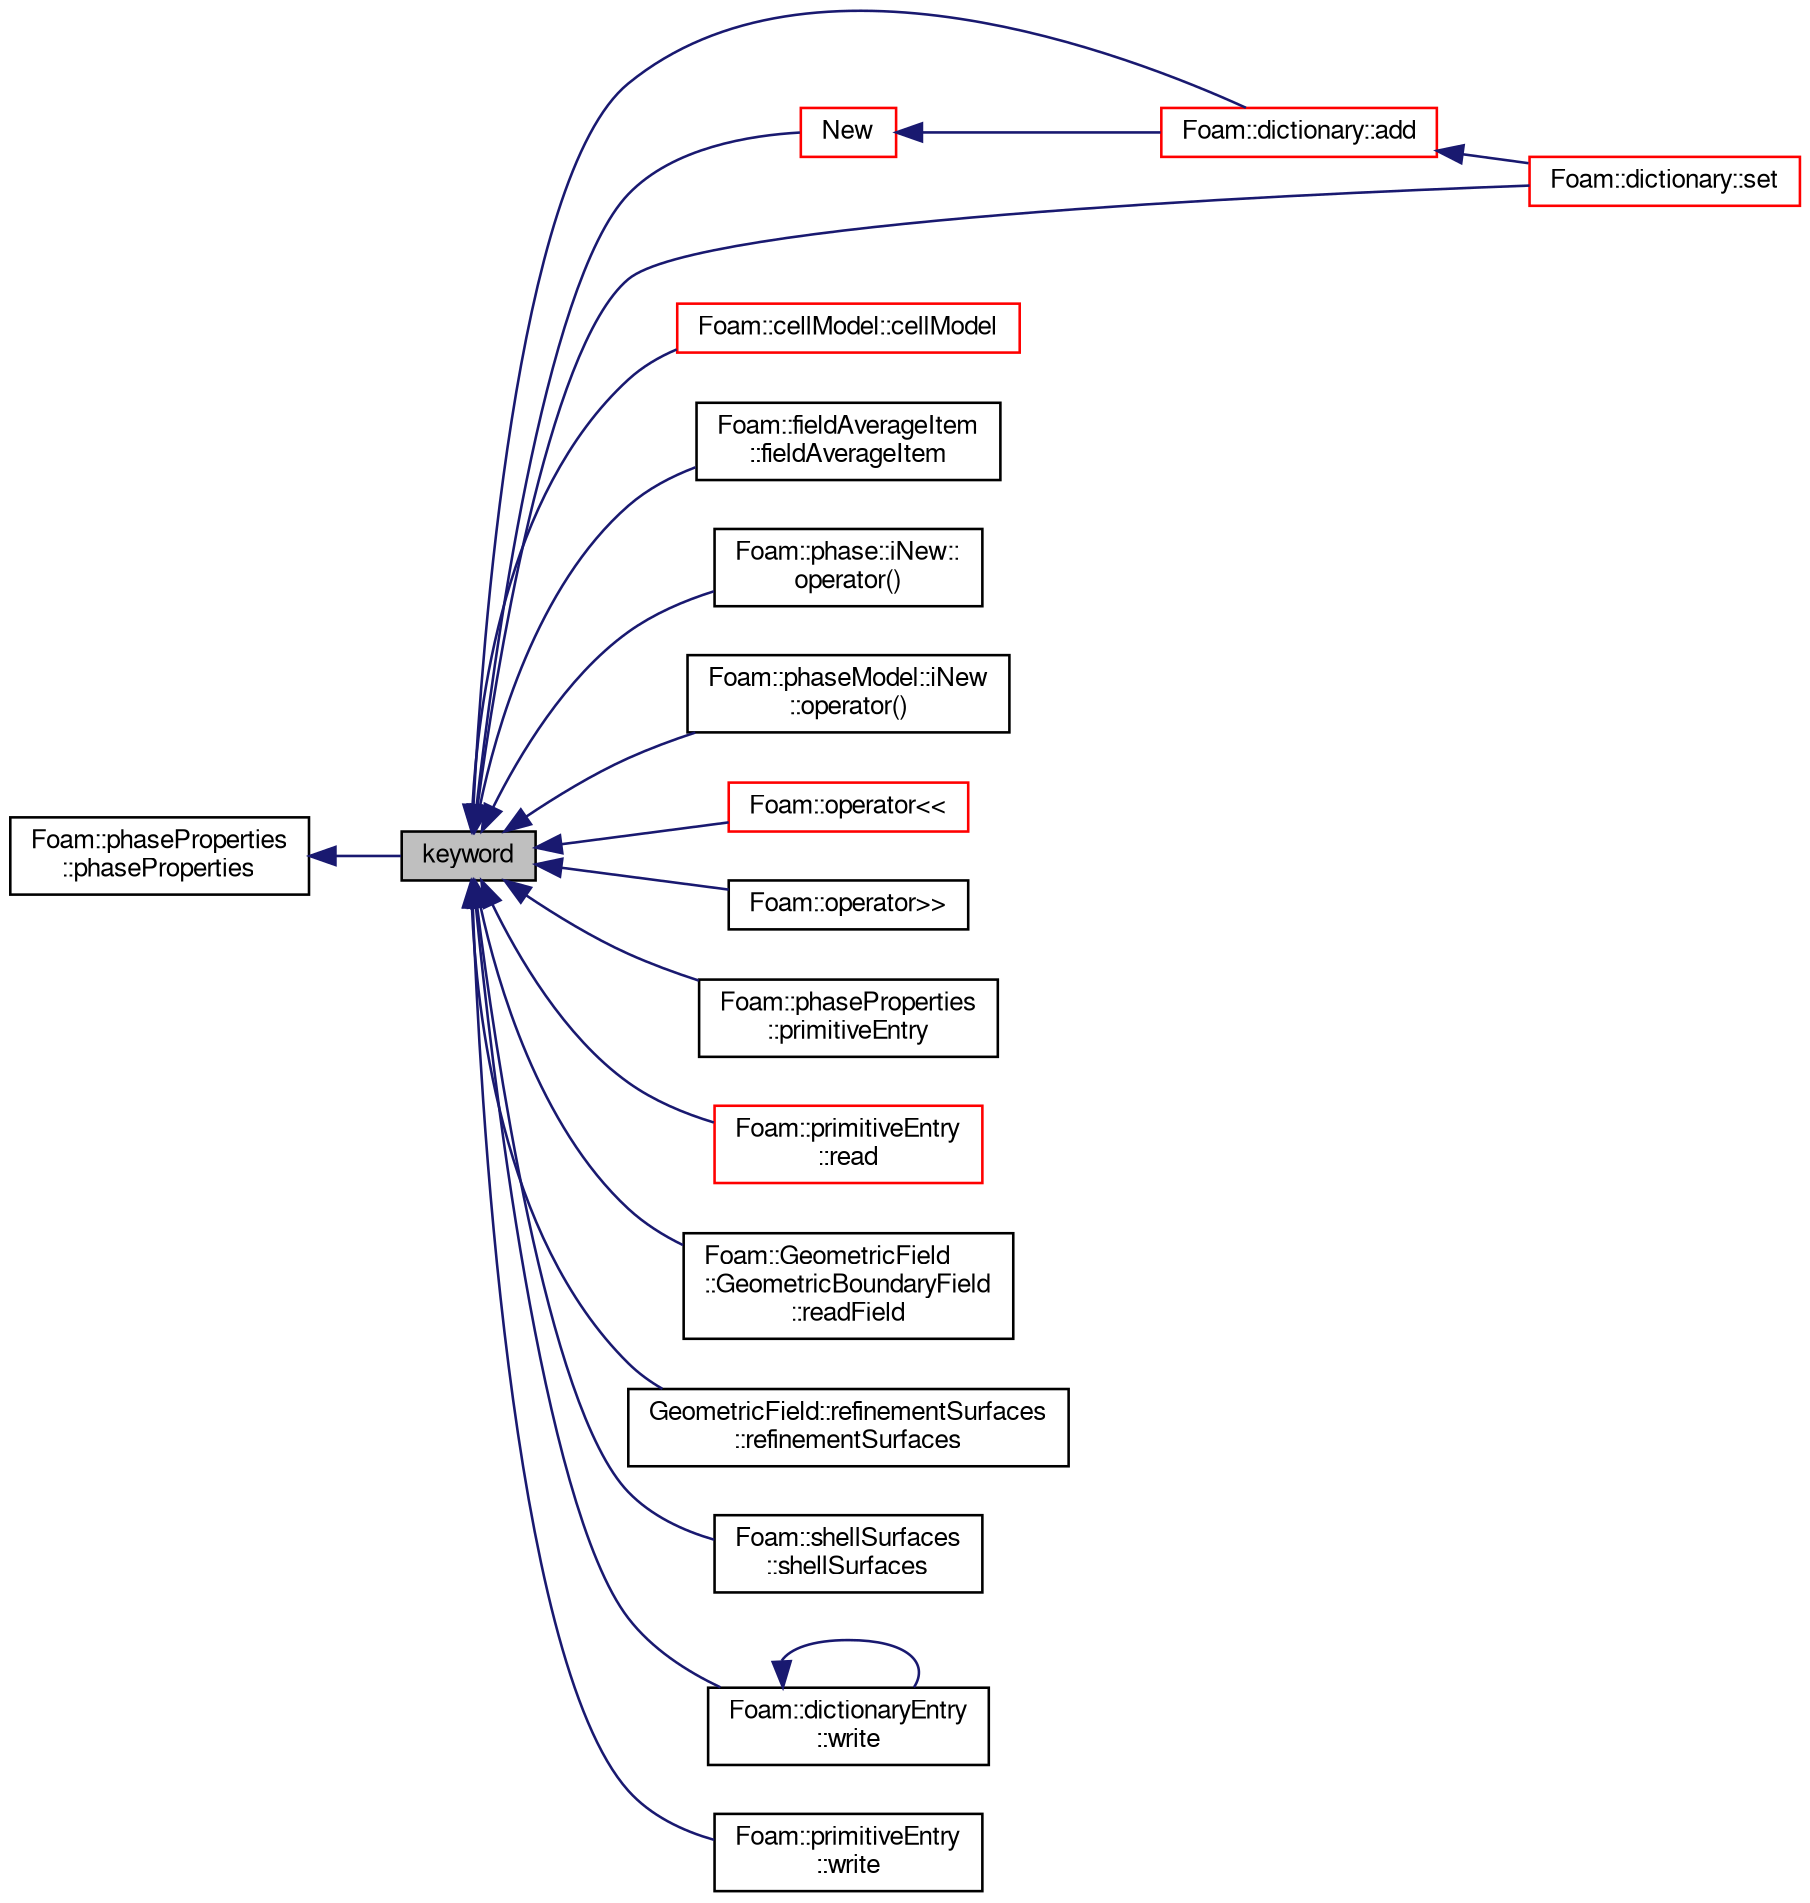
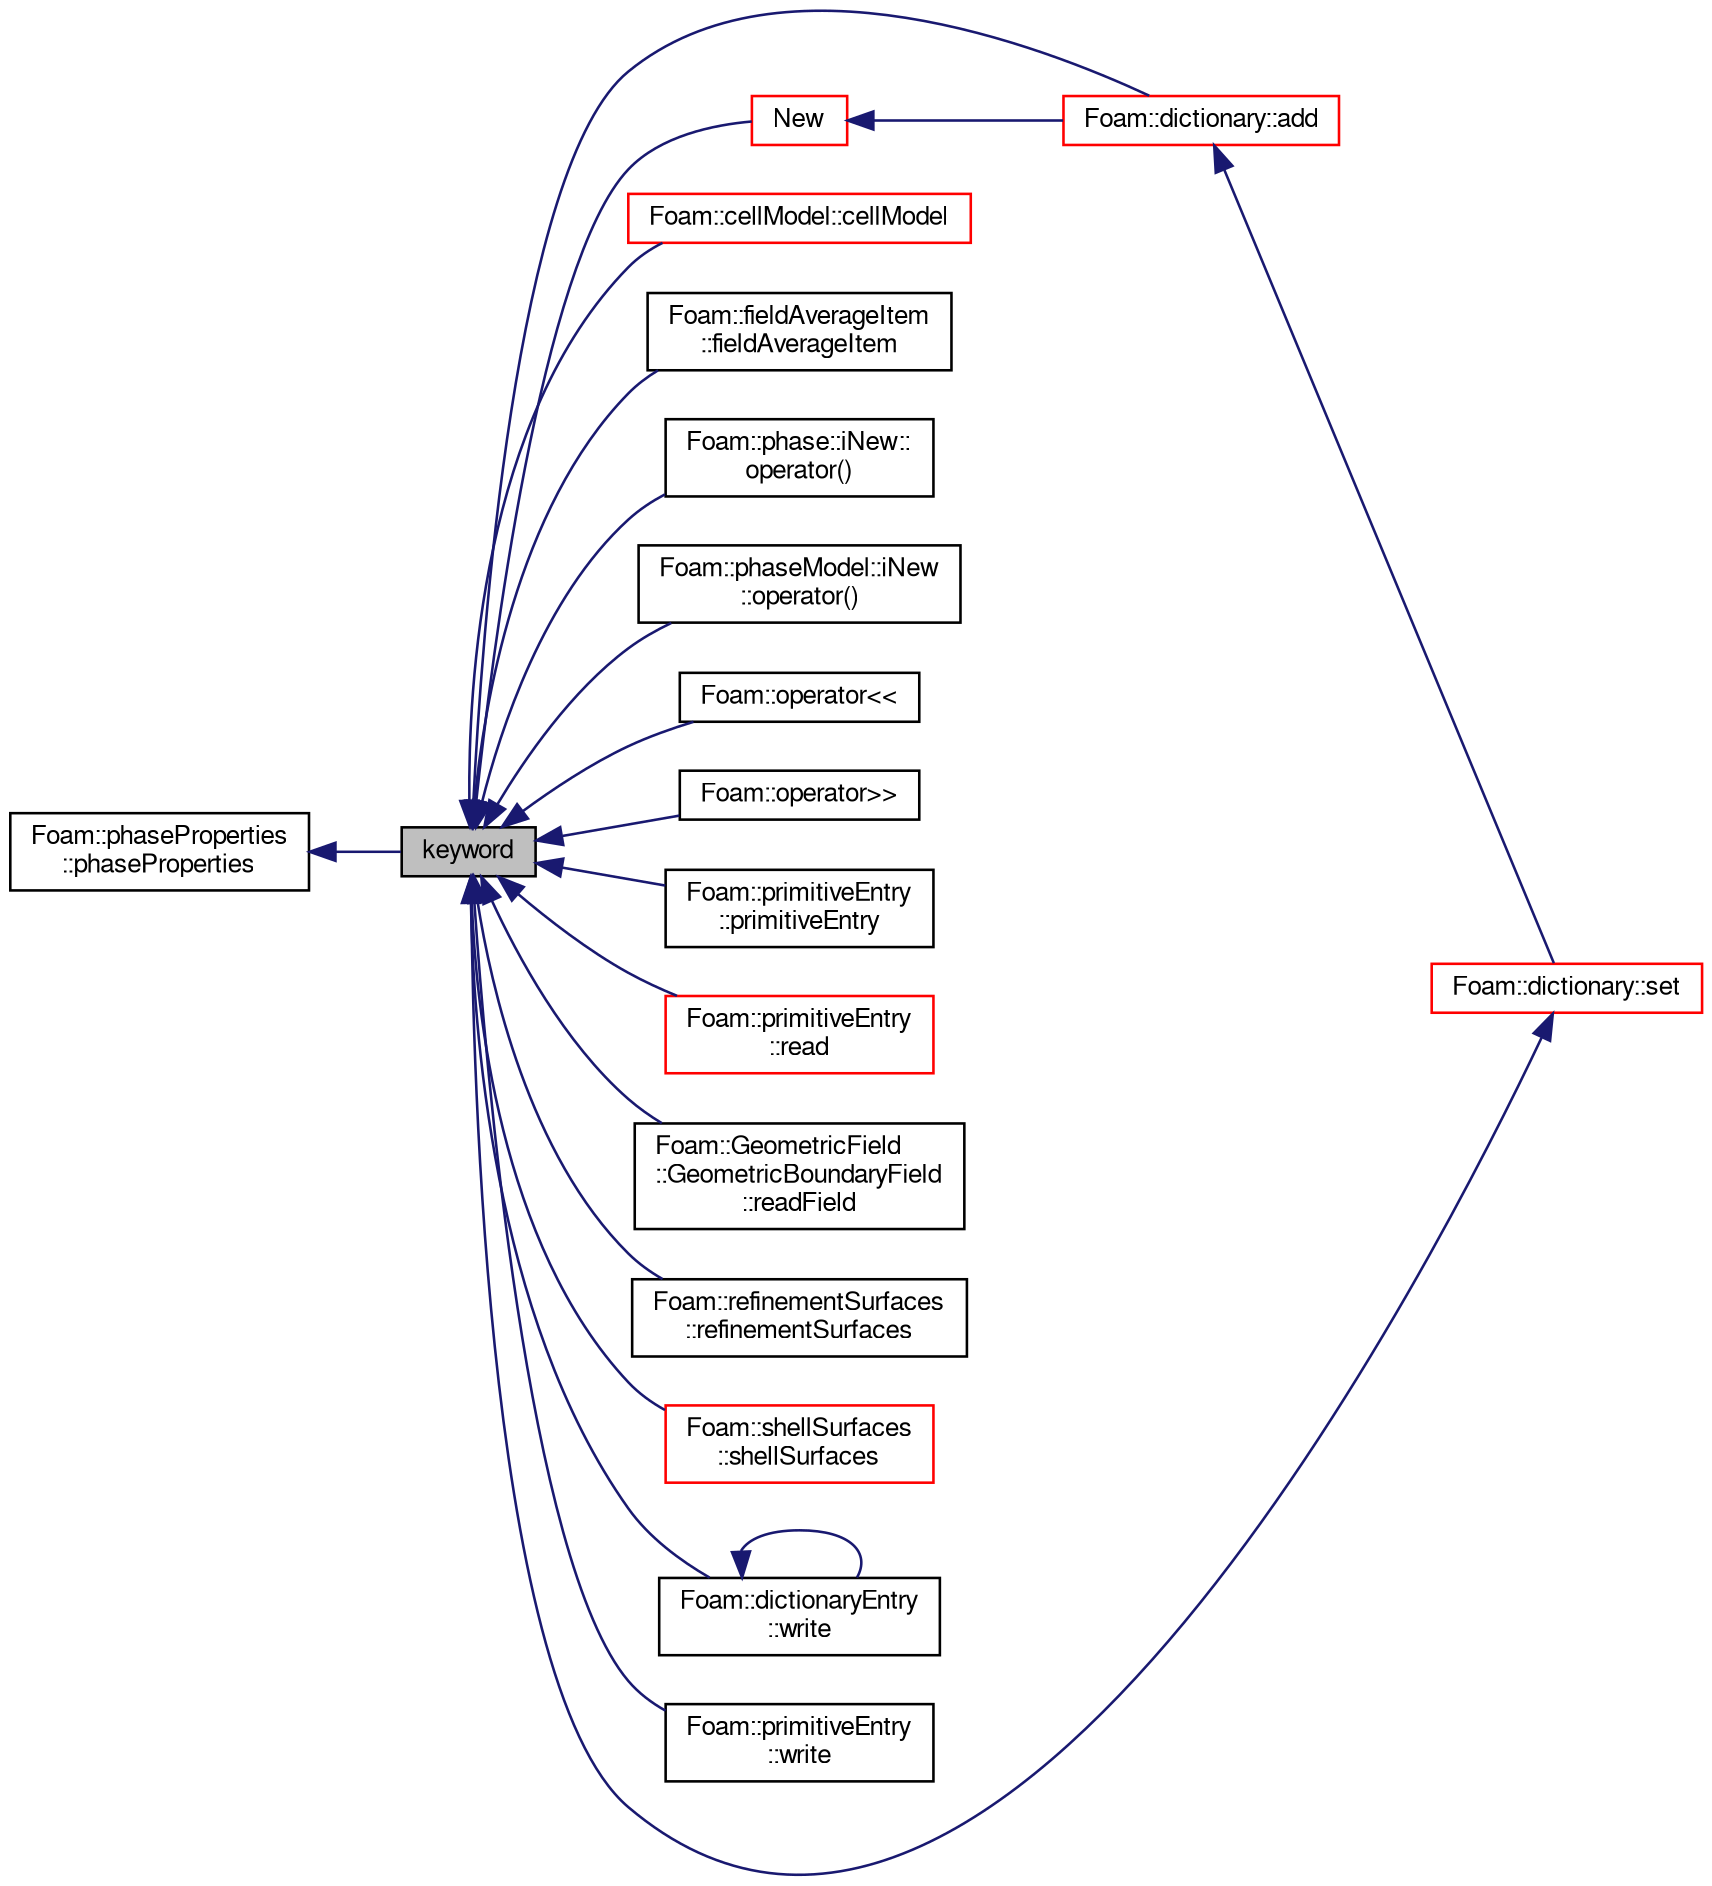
edge "Foam::dictionary::set" -> "keyword": reversed
node "Foam::operator<<": color red -> black
node "Foam::phaseProperties ::primitiveEntry": label "Foam::phaseProperties ::primitiveEntry" -> "Foam::primitiveEntry ::primitiveEntry"
node "GeometricField::refinementSurfaces ::refinementSurfaces": label "GeometricField::refinementSurfaces ::refinementSurfaces" -> "Foam::refinementSurfaces ::refinementSurfaces"
node "Foam::shellSurfaces ::shellSurfaces": color black -> red
